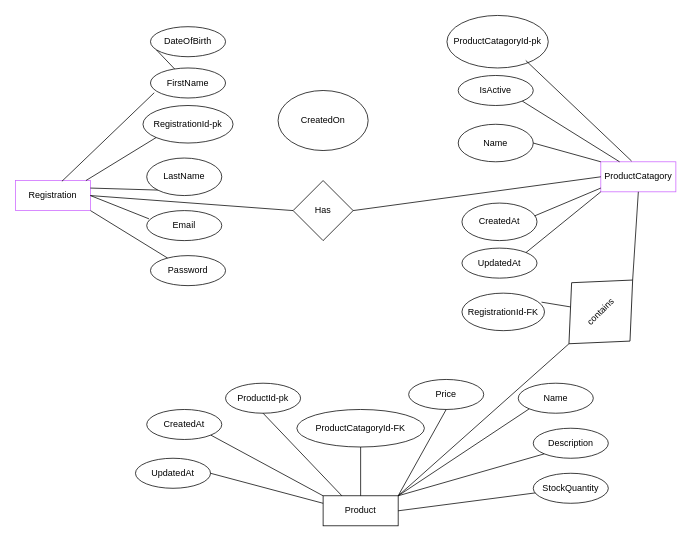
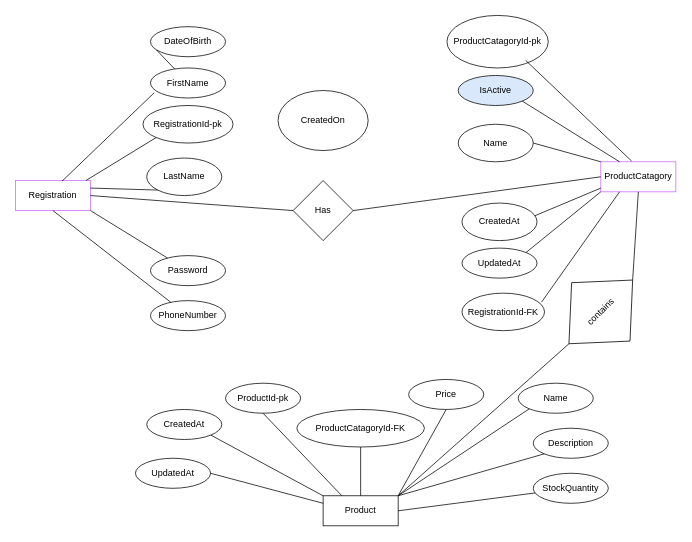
node "IsActive": fillcolor #ffffff -> #dae8fc
edge "Registration" -- "Email": removed
node "Email": removed
edge "Registration" -- "PhoneNumber": added
edge "RegistrationId-FK" -- "contains": now "RegistrationId-FK" -- "ProductCatagory"
node "PhoneNumber": added
